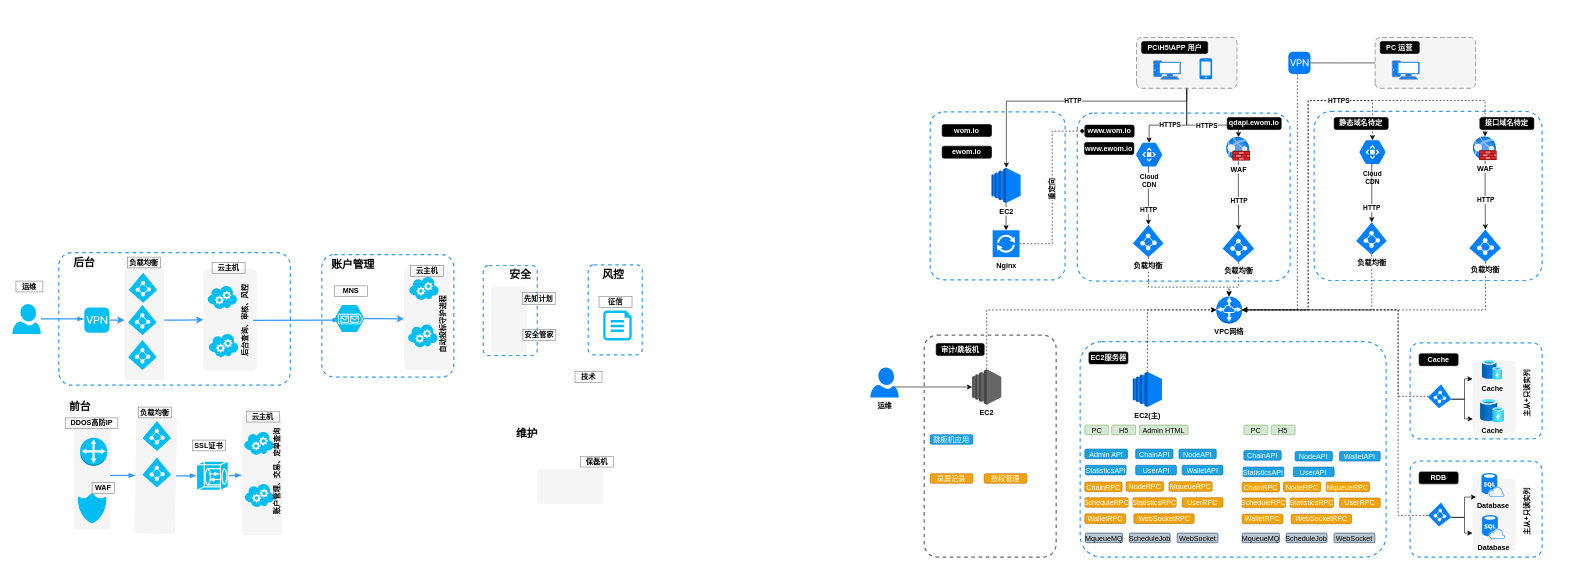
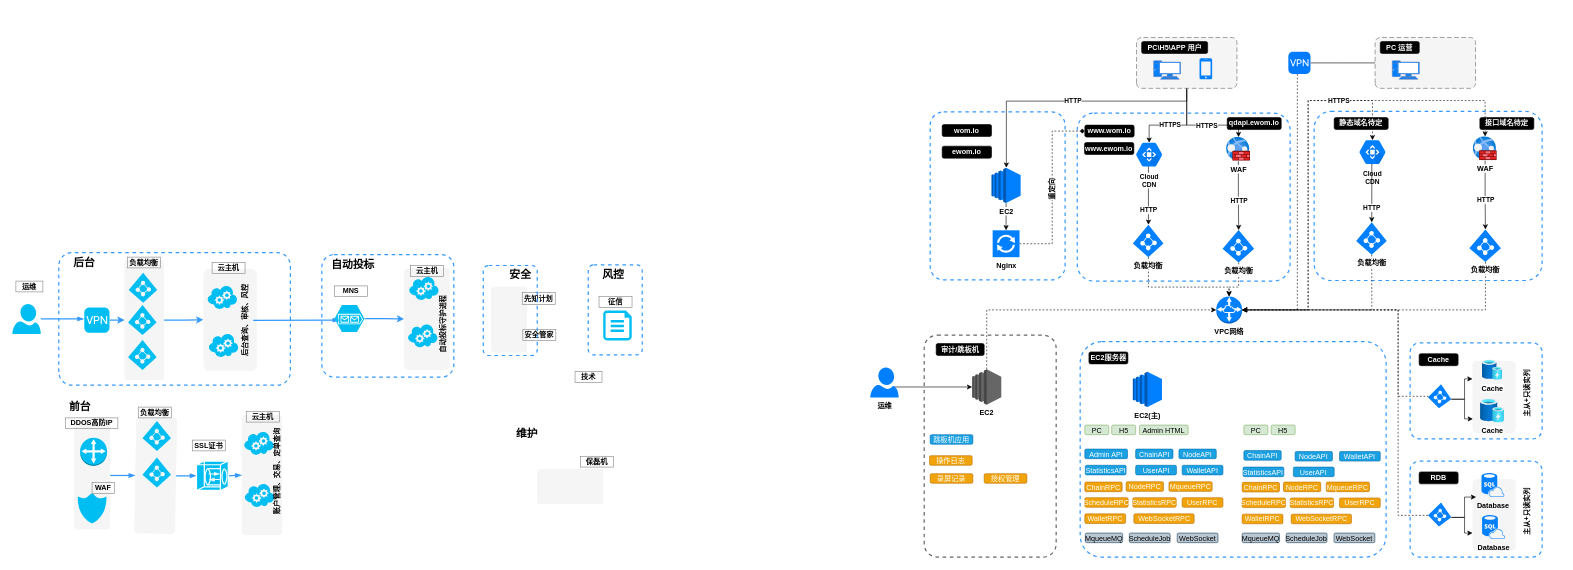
node "账户管理": label "账户管理" -> "自动投标"
edge "EC2(主)" -> "VPC网络": removed
node "操作日志": added
